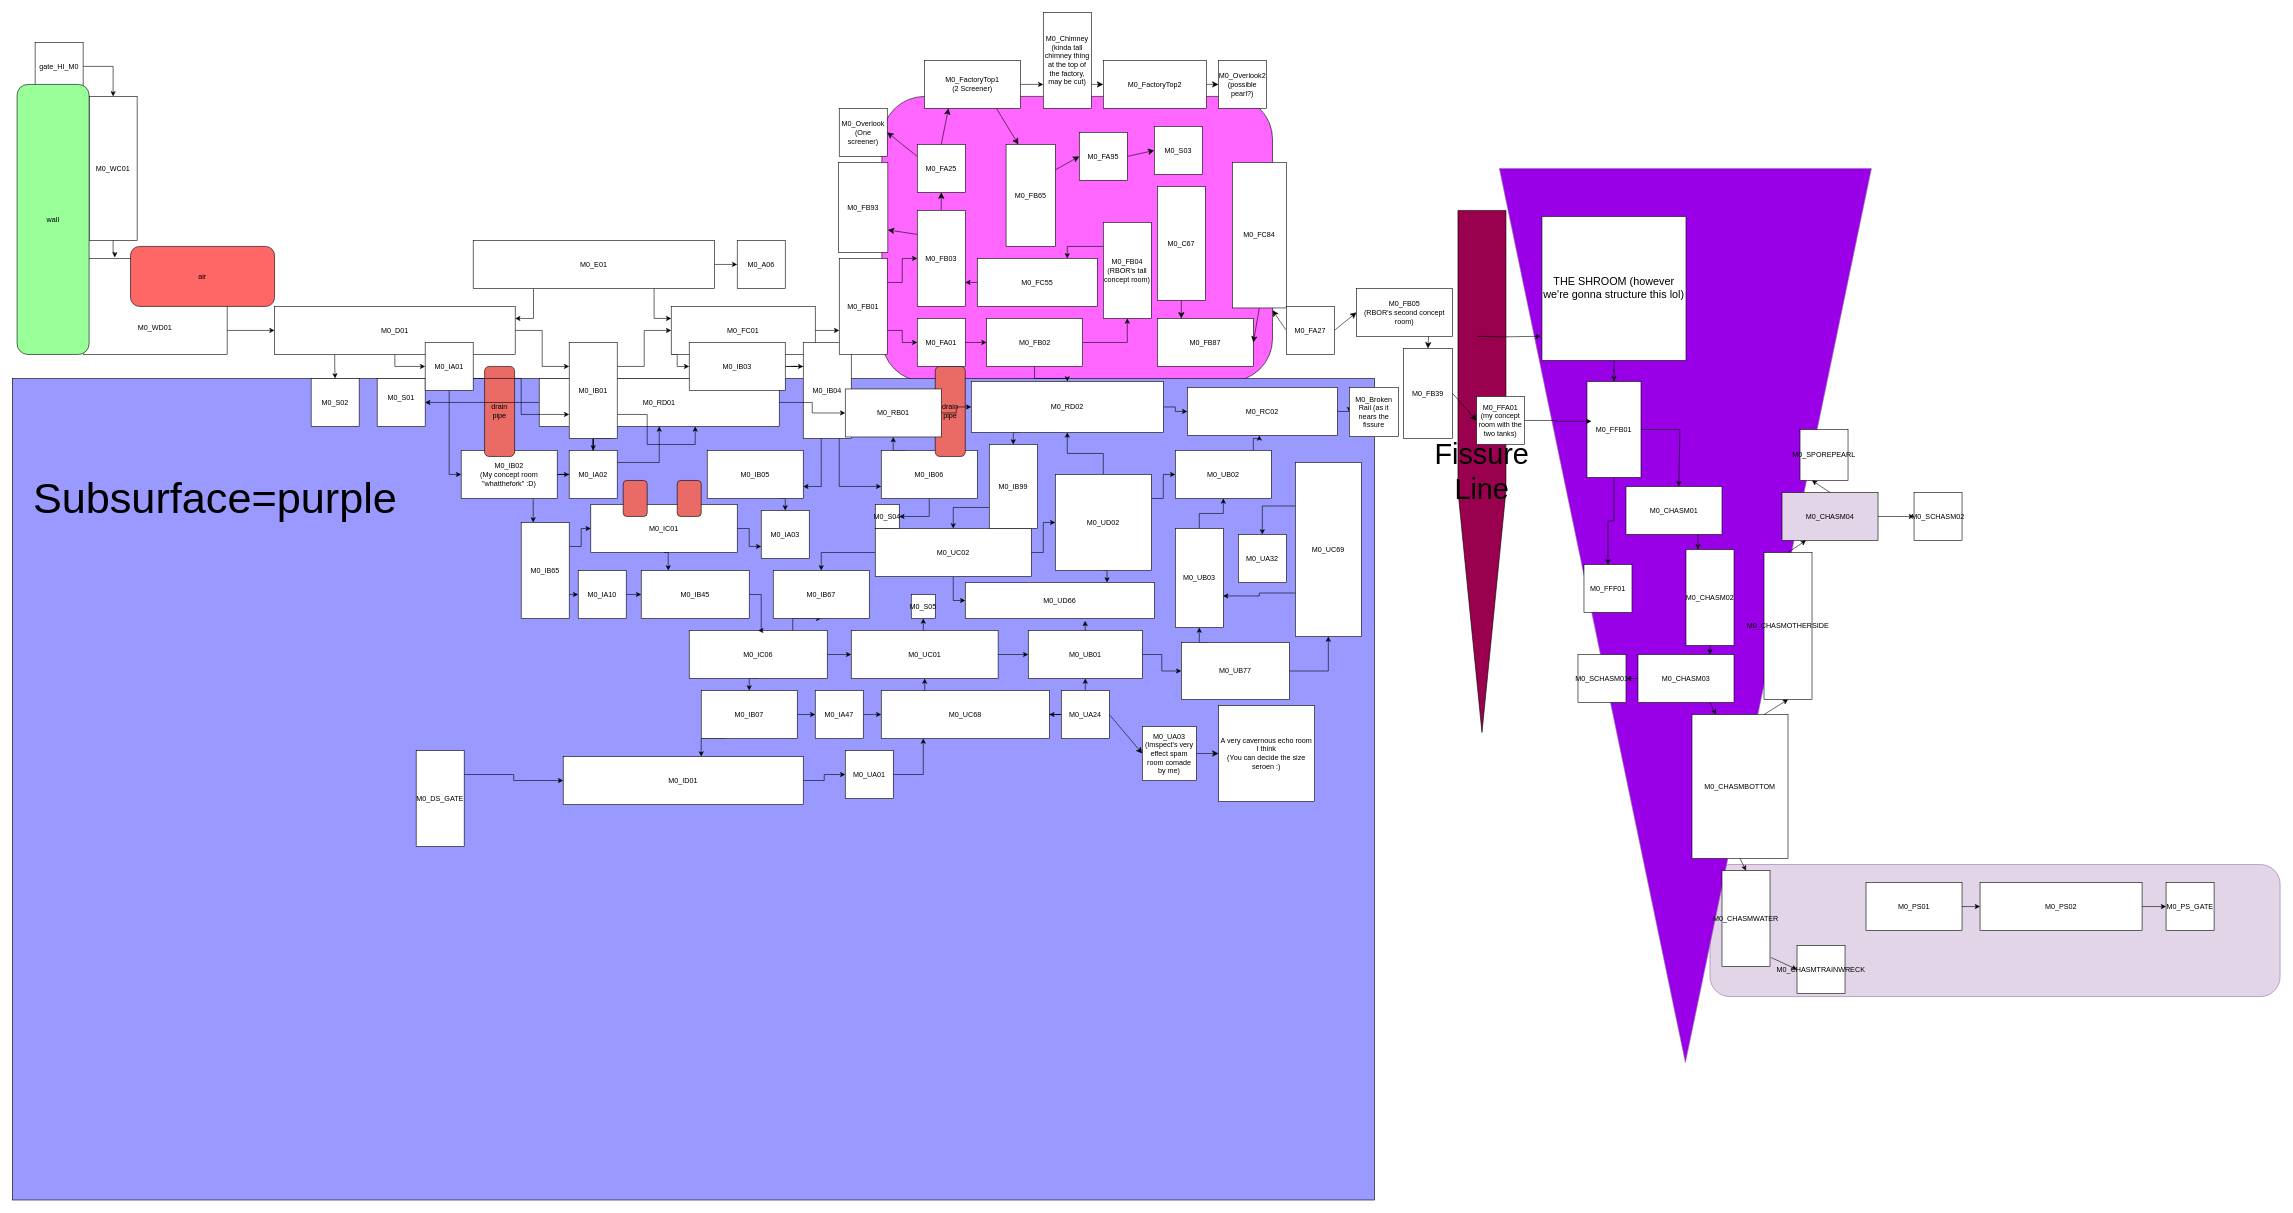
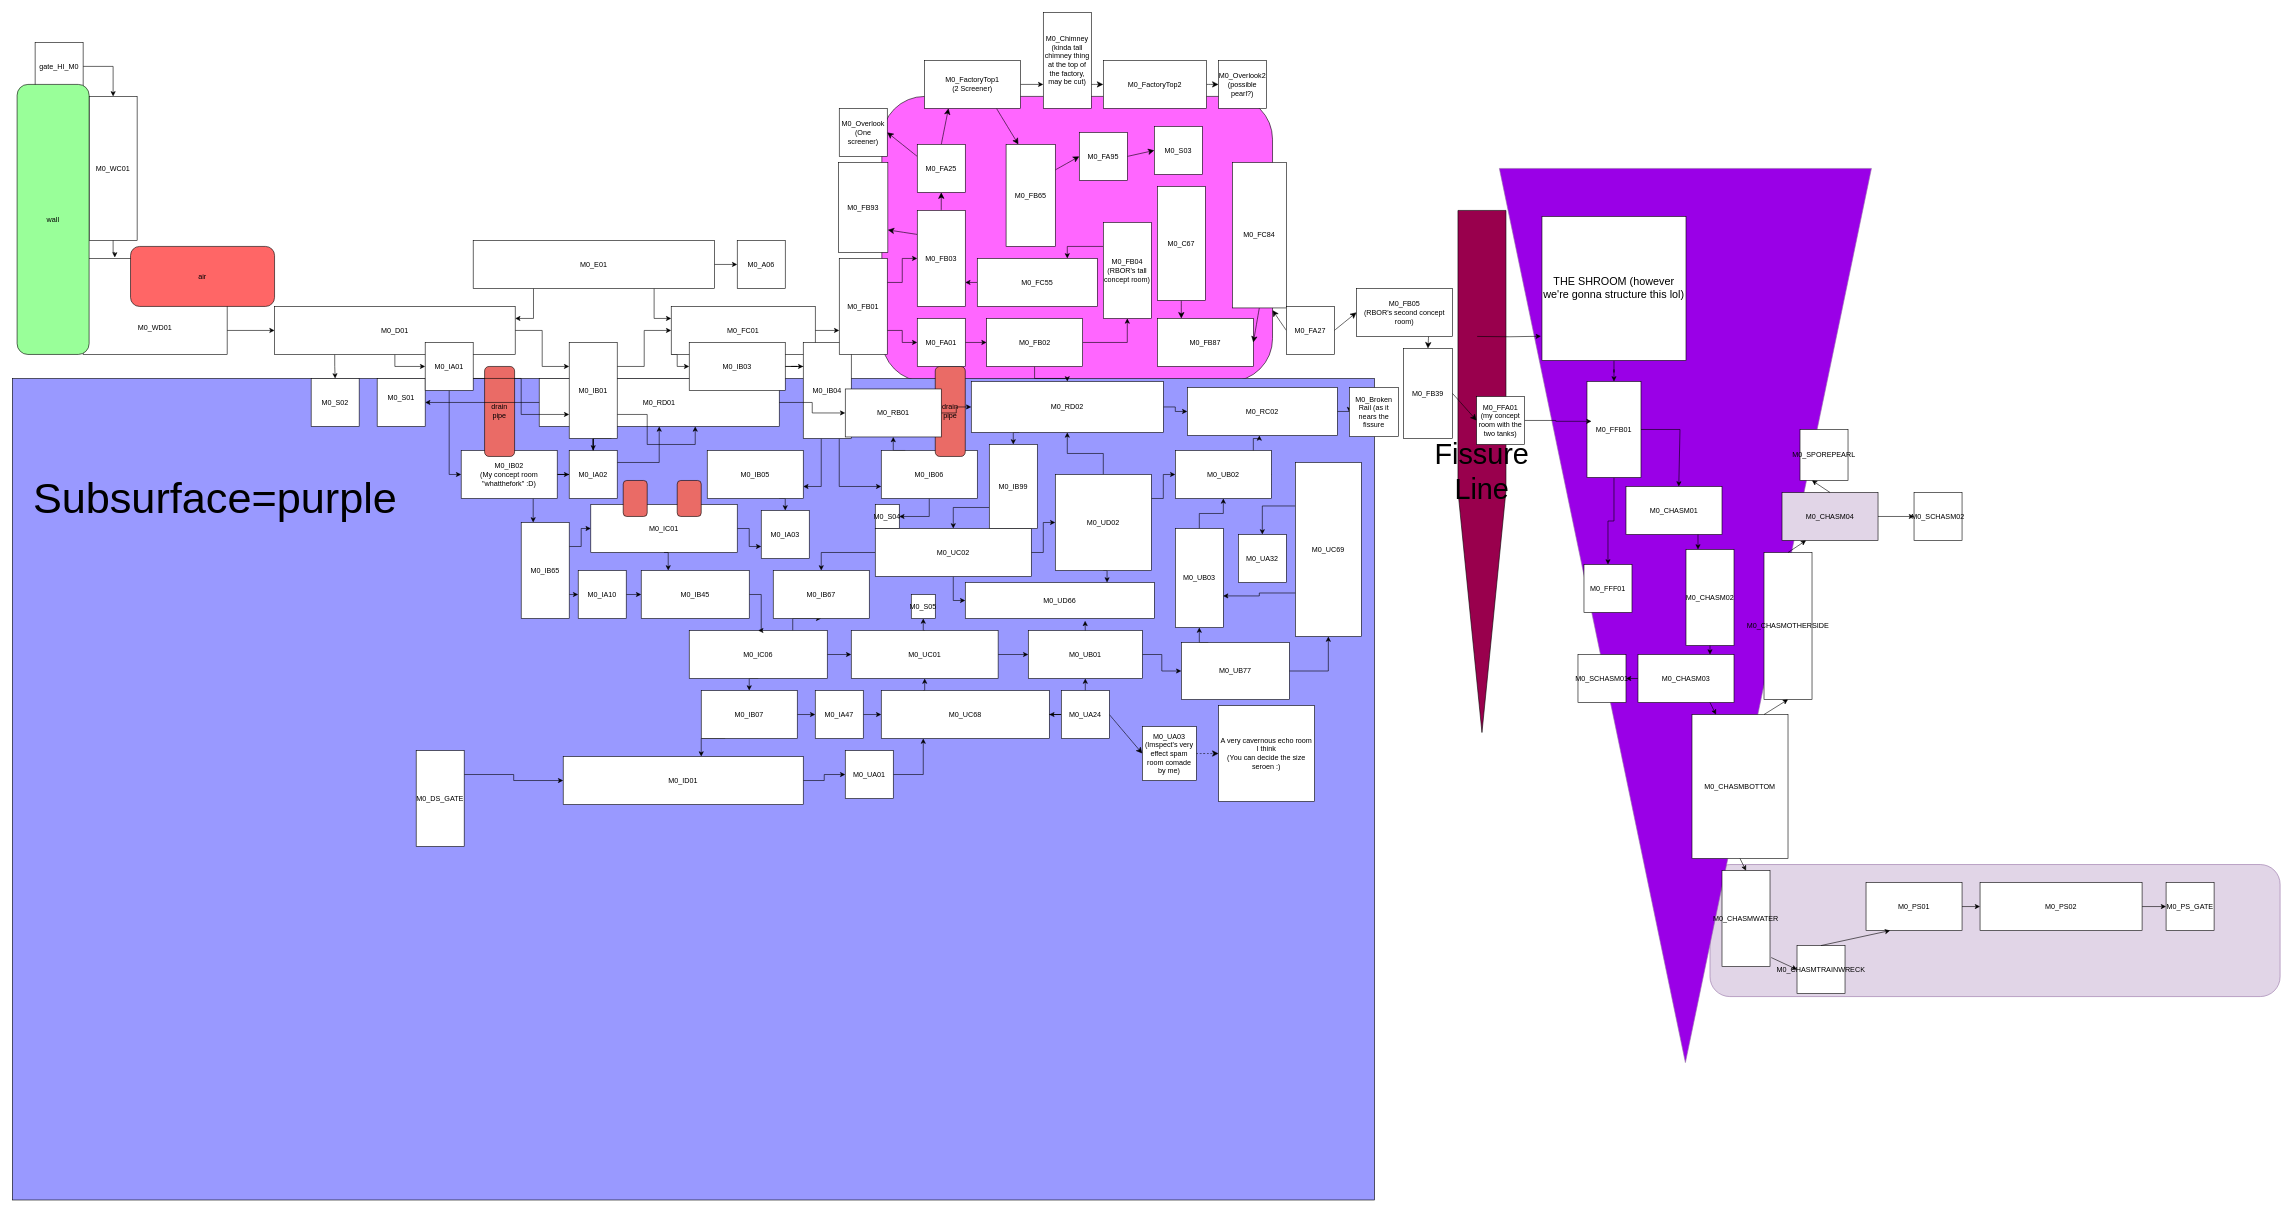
edge "M0_UA03 (Imspect's very effect spam room comade by me)" -> "A very cavernous echo room I think (You can decide the size seroen :)": style solid -> dashed
edge "M0_CHASMTRAINWRECK" -> "M0_PS01": added
